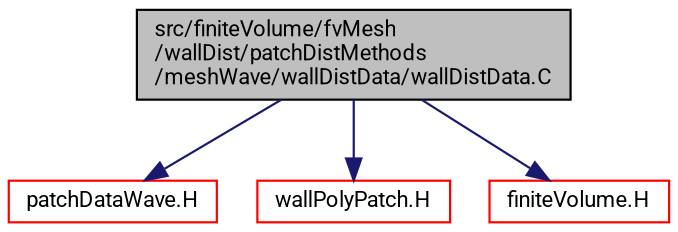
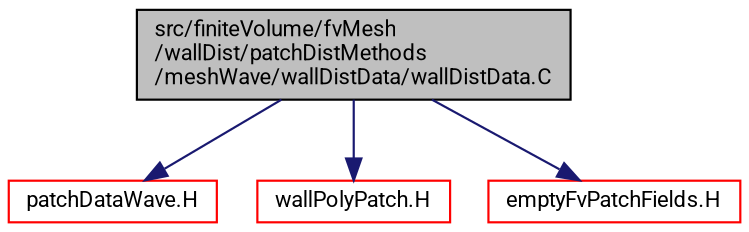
node "finiteVolume.H": label "finiteVolume.H" -> "emptyFvPatchFields.H"
